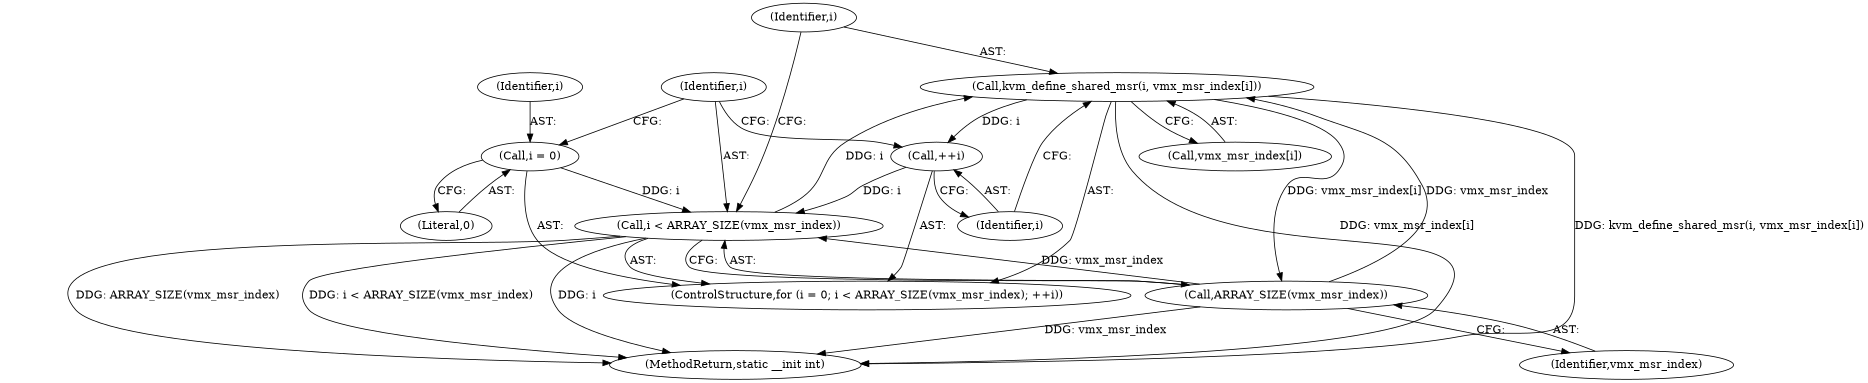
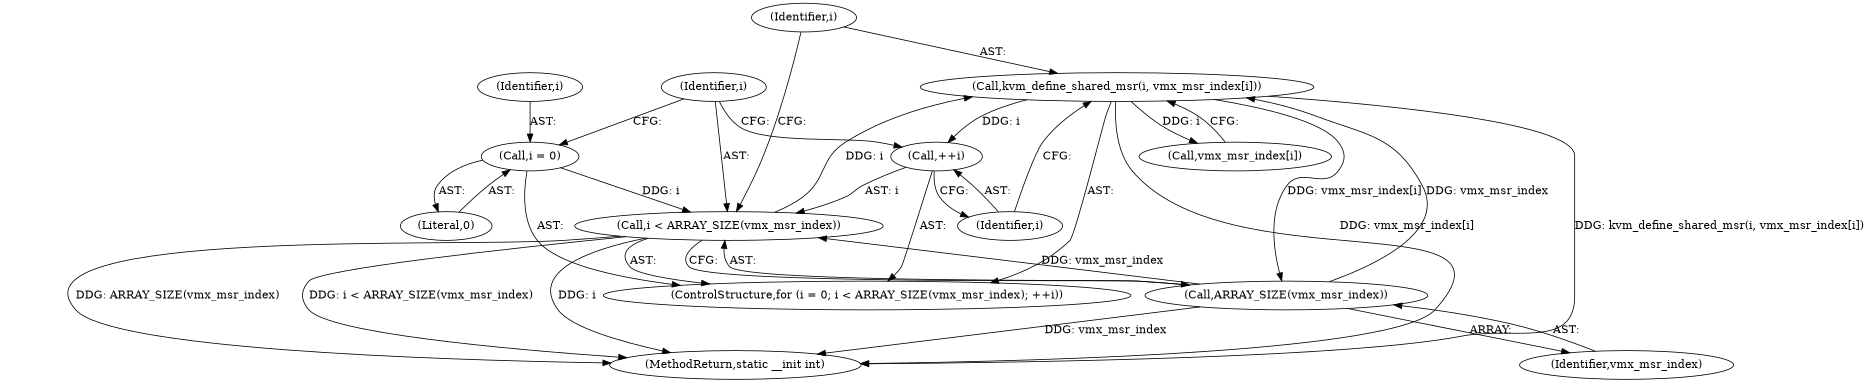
edge "(Call,kvm_define_shared_msr(i, vmx_msr_index[i]))" -> "(Call,vmx_msr_index[i])": label "CFG: " -> "DDG: i"
edge "(Call,vmx_msr_index[i])" -> "(Call,kvm_define_shared_msr(i, vmx_msr_index[i]))": label "AST: " -> "CFG: "
edge "(Call,i = 0)" -> "(Literal,0)": label "CFG: " -> "AST: "
edge "(Call,++i)" -> "(Call,i < ARRAY_SIZE(vmx_msr_index))": label "DDG: i" -> "AST: i"
edge "(Call,ARRAY_SIZE(vmx_msr_index))" -> "(Identifier,vmx_msr_index)": label "CFG: " -> "ARRAY: "
